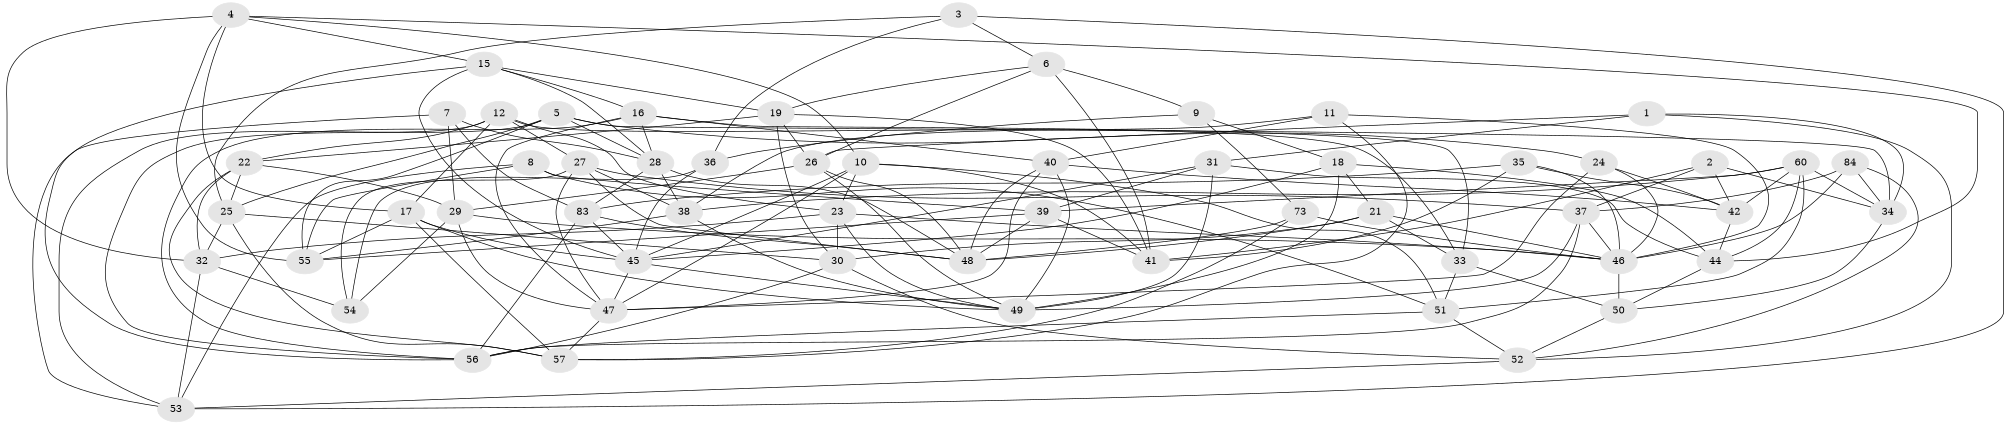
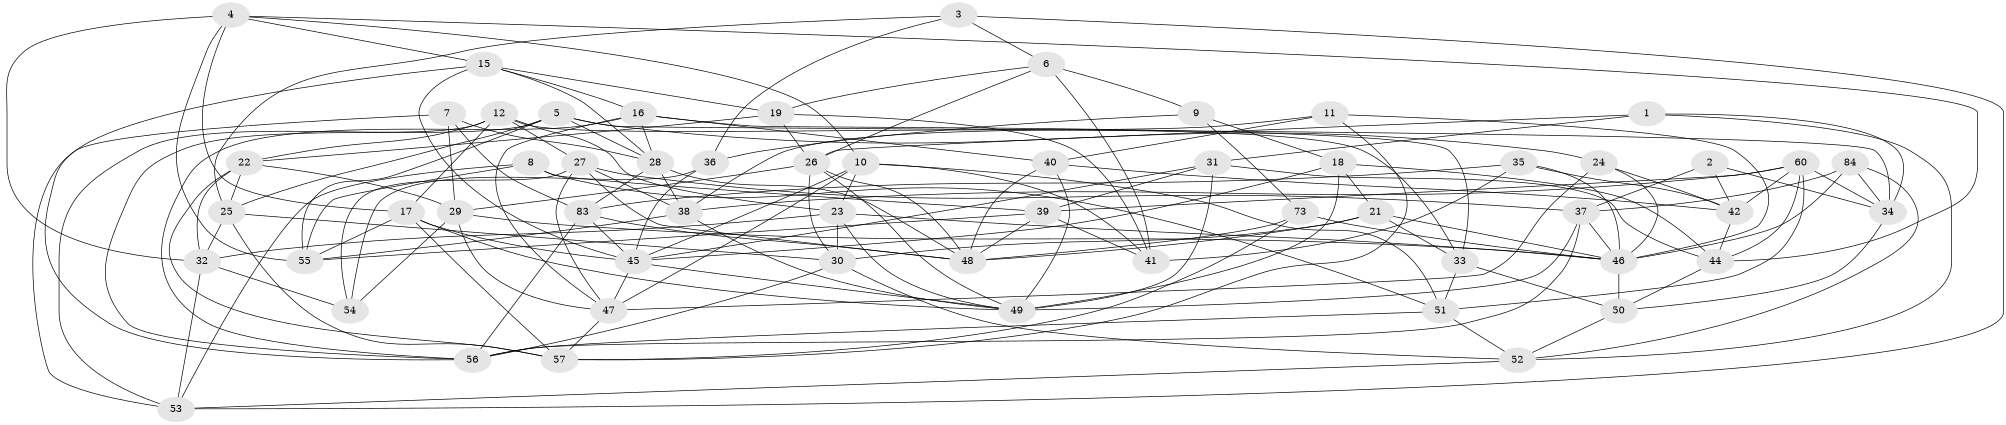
edge "19" -- "30": now "26" -- "30"
edge "2" -- "41": removed
edge "40" -- "47": removed
